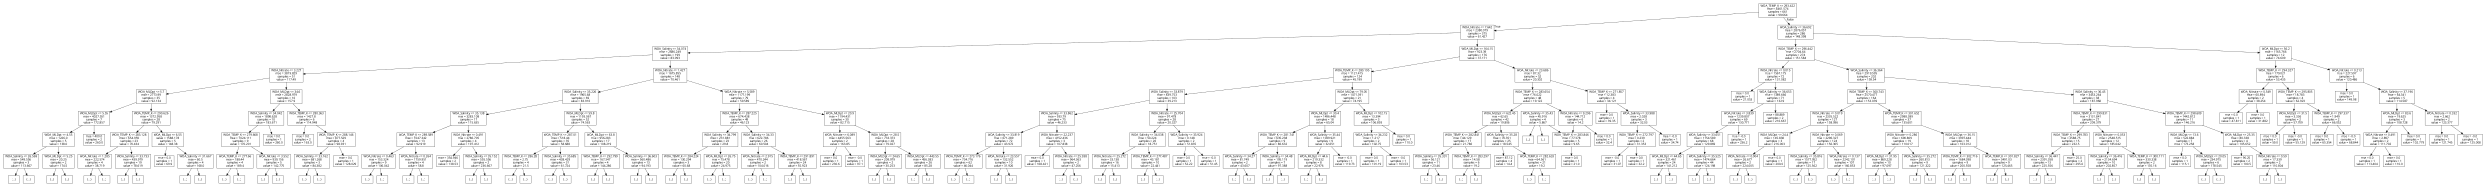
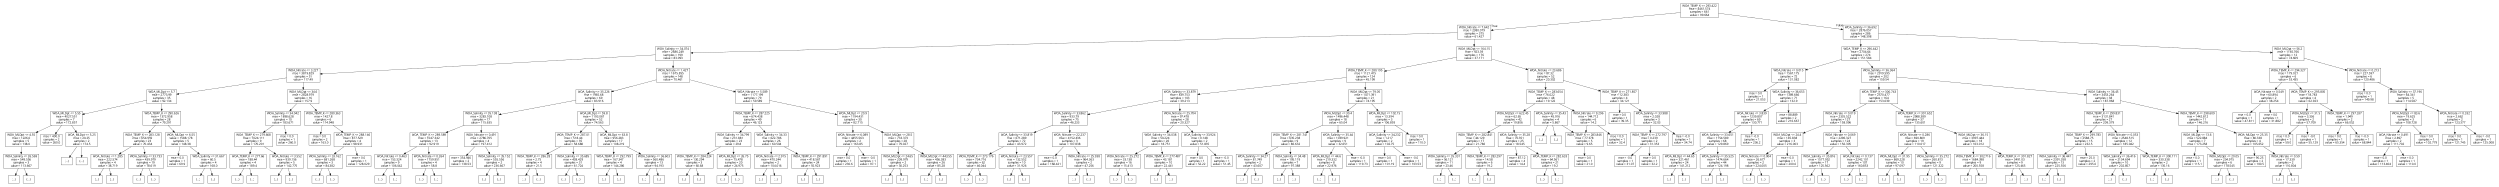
edge "WOA_MLDpt <= 4.55 mse = 1226.0 samples = 5 value = 138.0" -> "WOA_MLDpt <= 5.25 mse = 20.25 samples = 2 value = 174.5": now "WOA_MLDpt <= 5.55 mse = 4027.551 samples = 7 value = 172.857" -> "WOA_MLDpt <= 5.25 mse = 20.25 samples = 2 value = 174.5"
